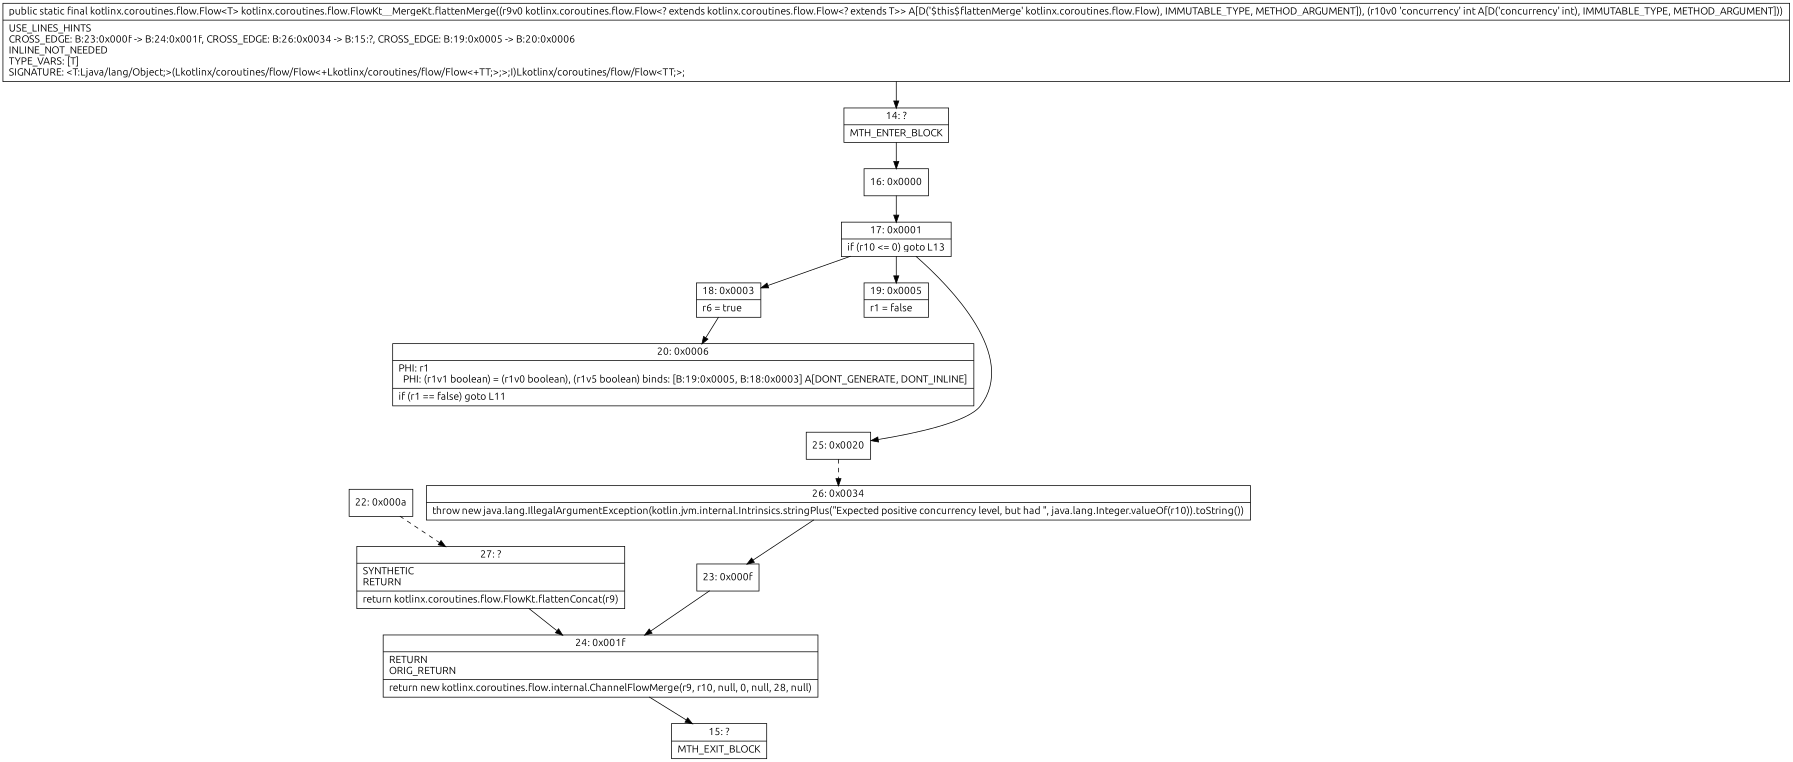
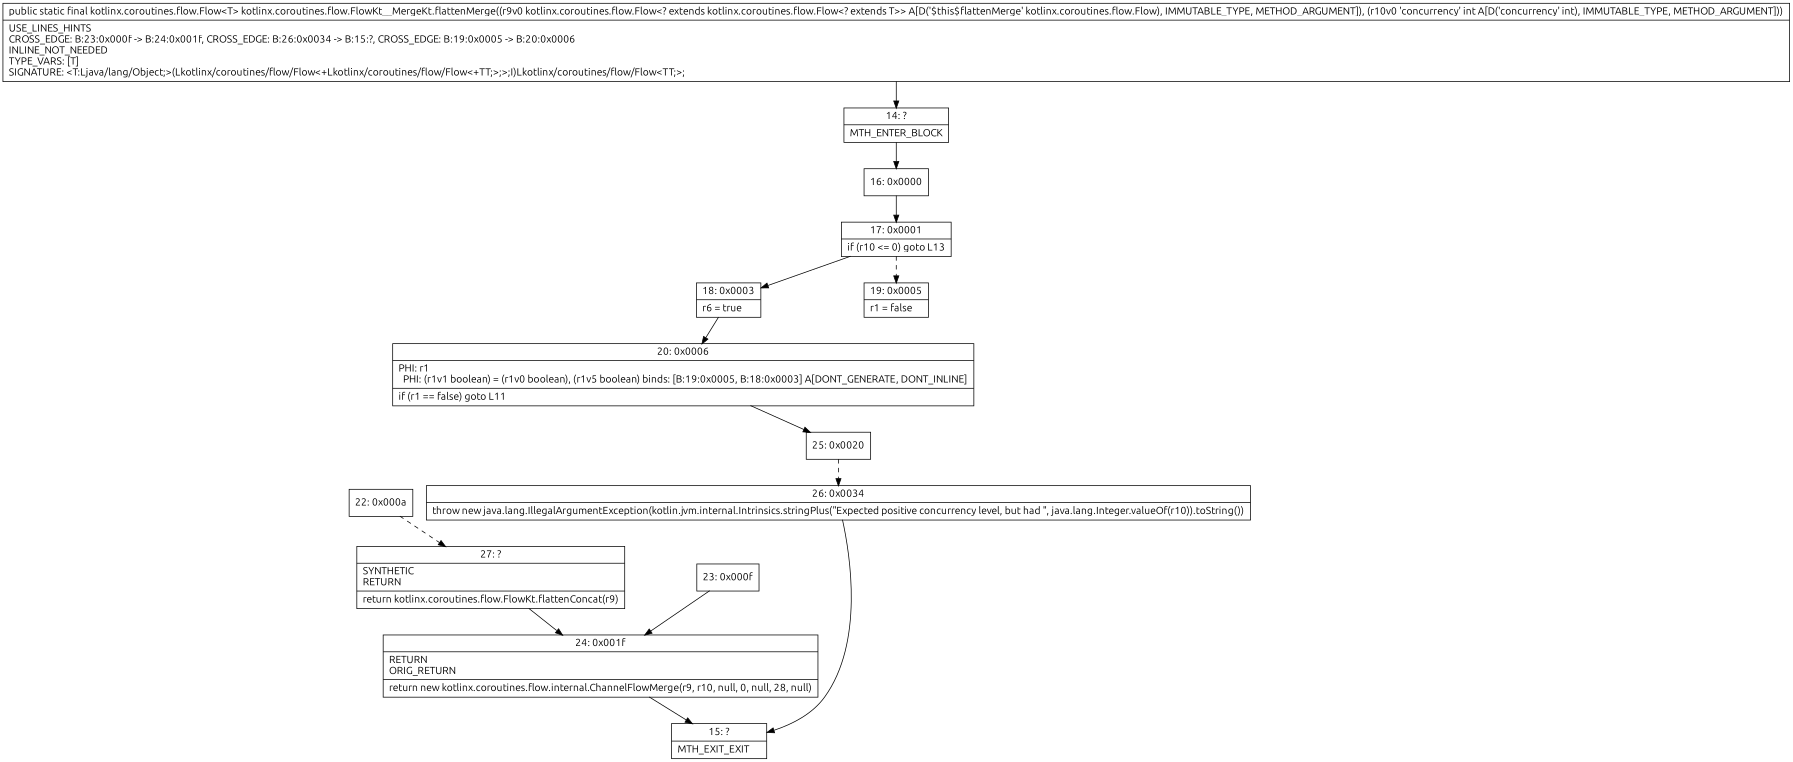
edge "17: 0x0001" -> "19: 0x0005": style solid -> dashed
edge "17: 0x0001" -> "25: 0x0020": now "20: 0x0006" -> "25: 0x0020"
edge "26: 0x0034" -> "23: 0x000f": now "26: 0x0034" -> "15: ?"
node "15: ?": text "MTH_EXIT_BLOCK" -> "MTH_EXIT_EXIT"
